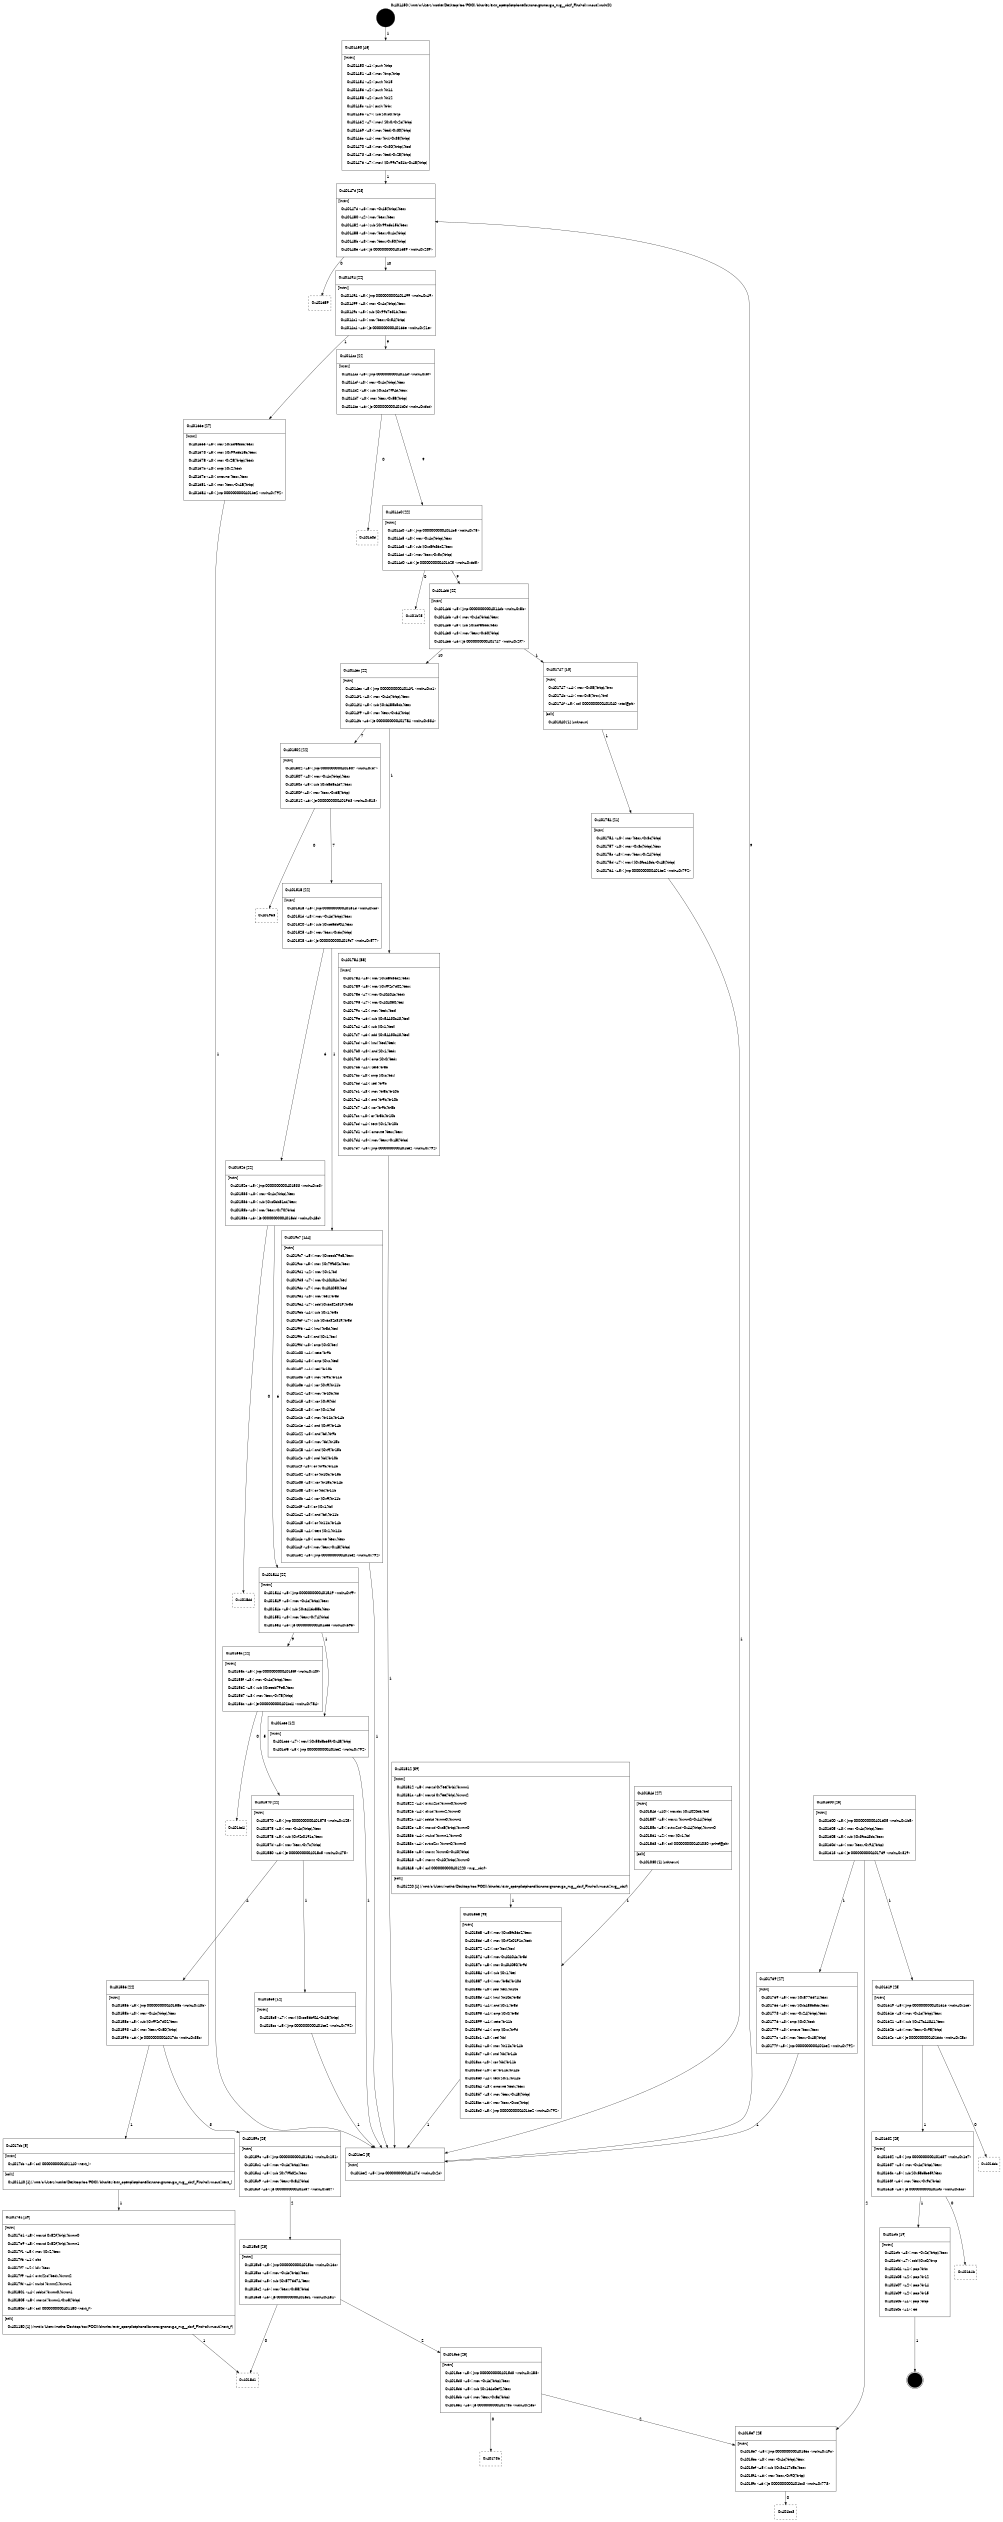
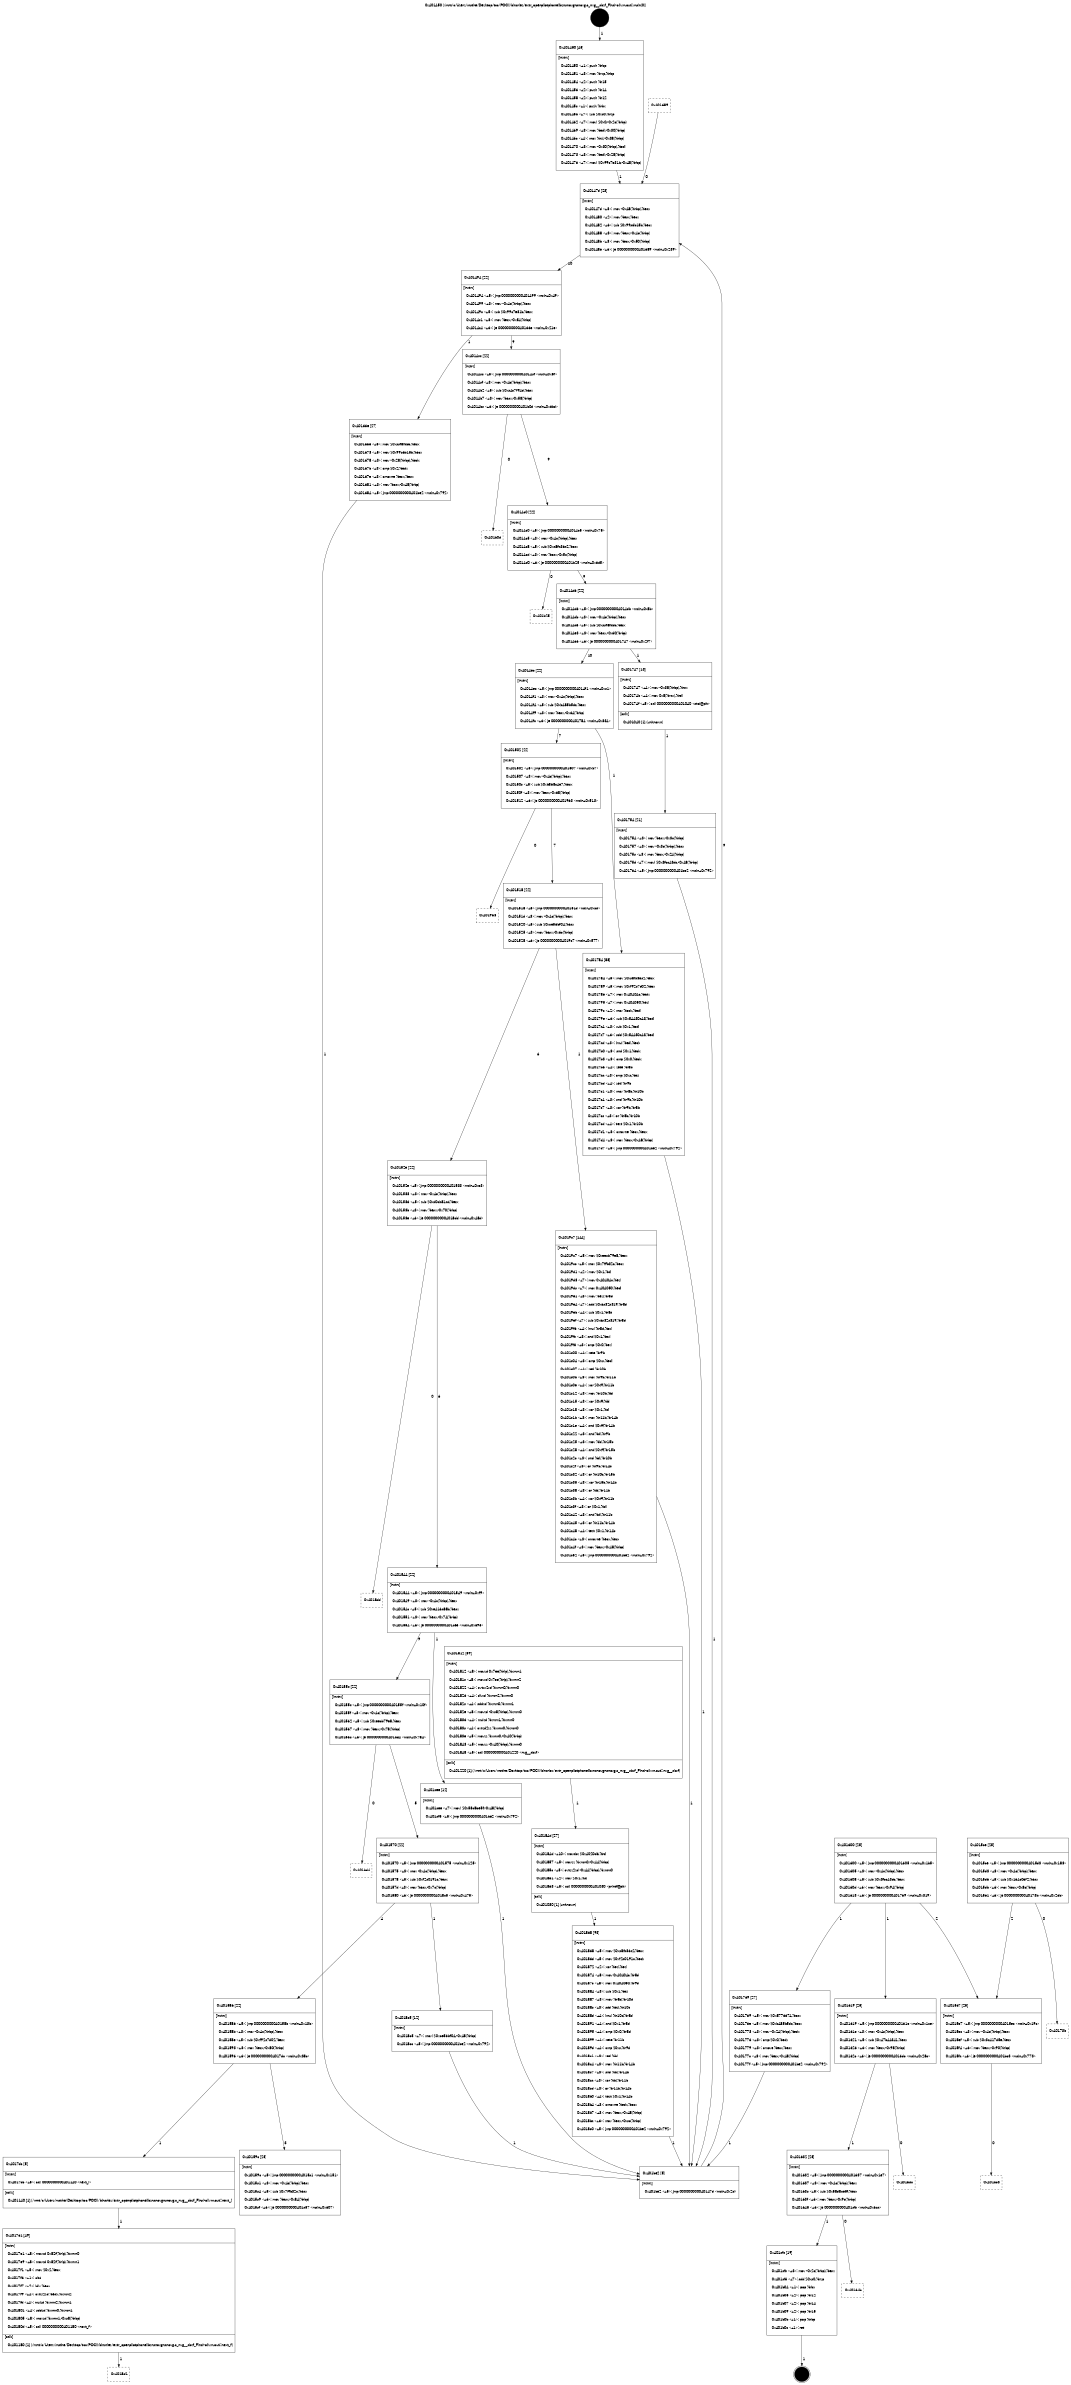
edge "0x40147d [23]" -> "0x401689": reversed
edge "0x401812 [59]" -> "0x401868 [93]": now "0x401812 [59]" -> "0x40184d [27]"
node "0x4015b5 [25]": removed
